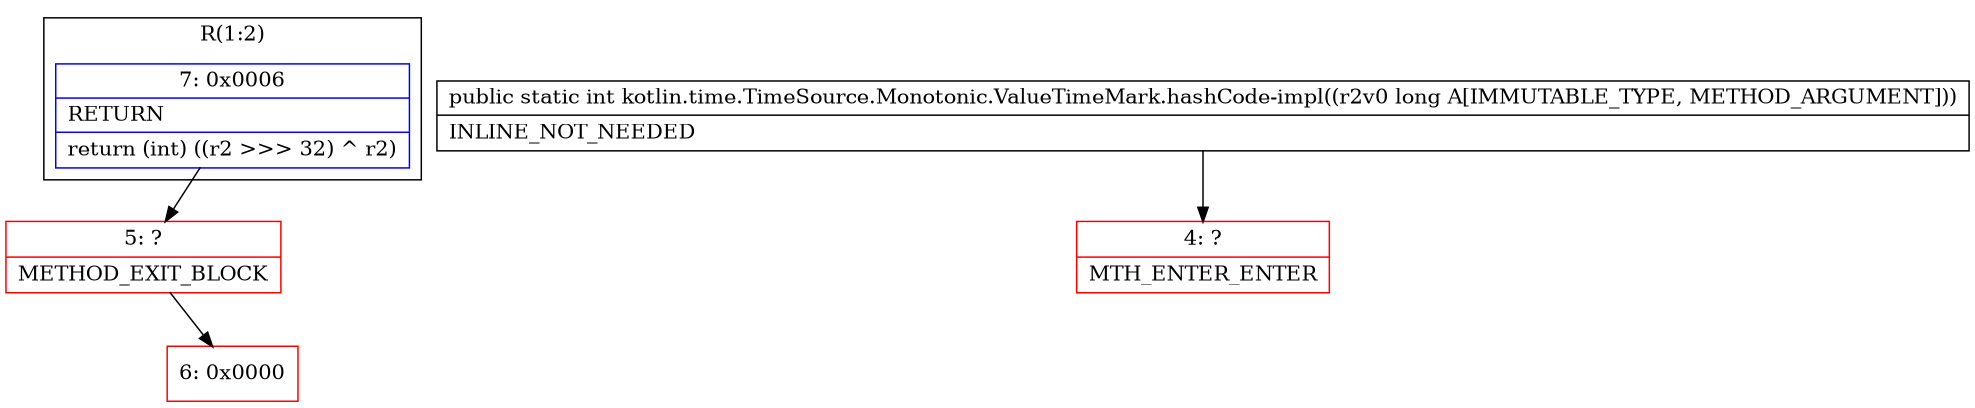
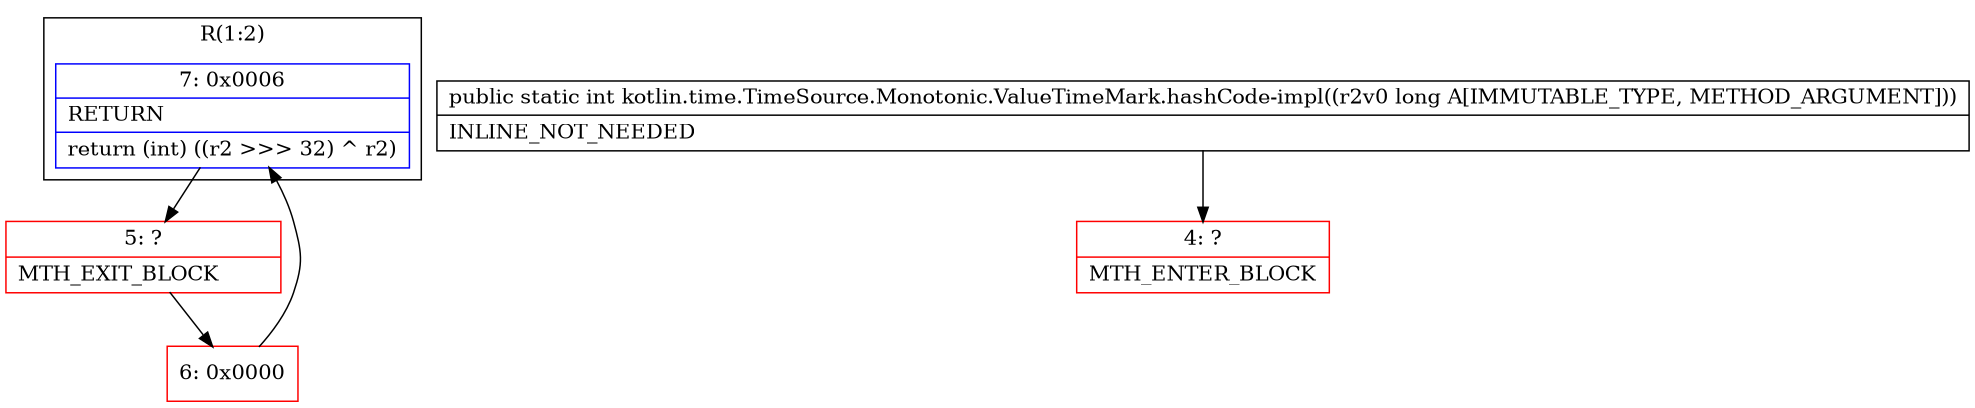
edge "6: 0x0000" -> "7: 0x0006": added
node "5: ?": text "METHOD_EXIT_BLOCK" -> "MTH_EXIT_BLOCK"
node "4: ?": text "MTH_ENTER_ENTER" -> "MTH_ENTER_BLOCK"
